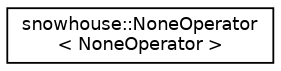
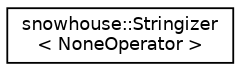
node "snowhouse::NoneOperator < NoneOperator >": label "snowhouse::NoneOperator < NoneOperator >" -> "snowhouse::Stringizer < NoneOperator >"
